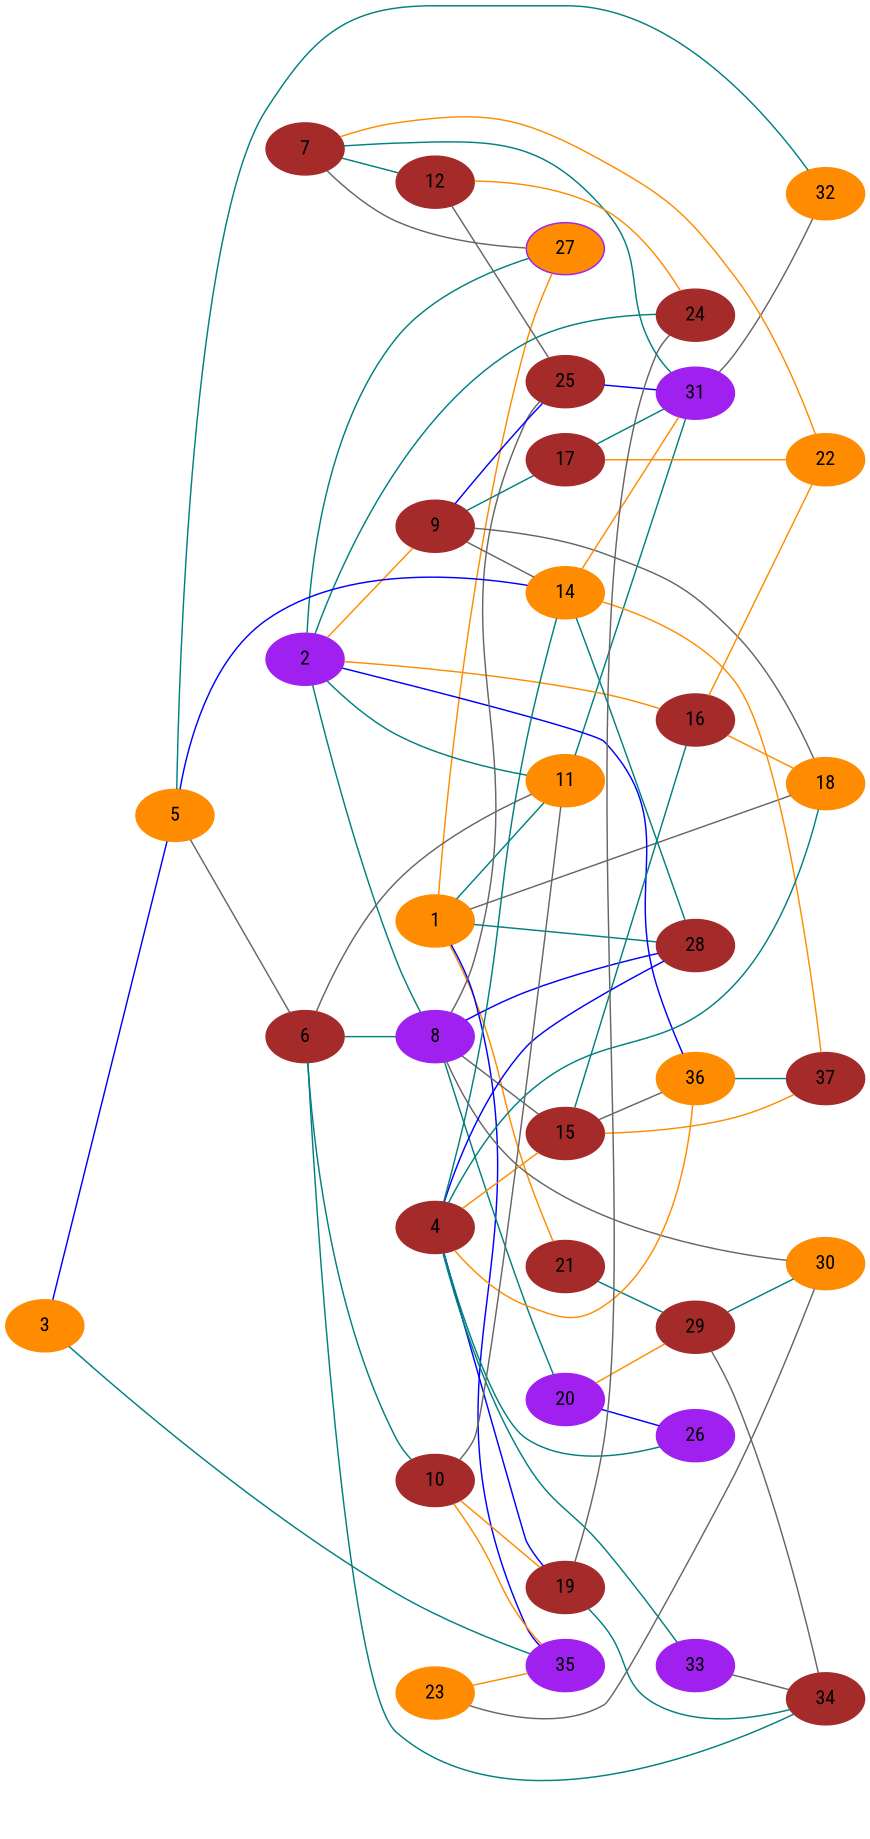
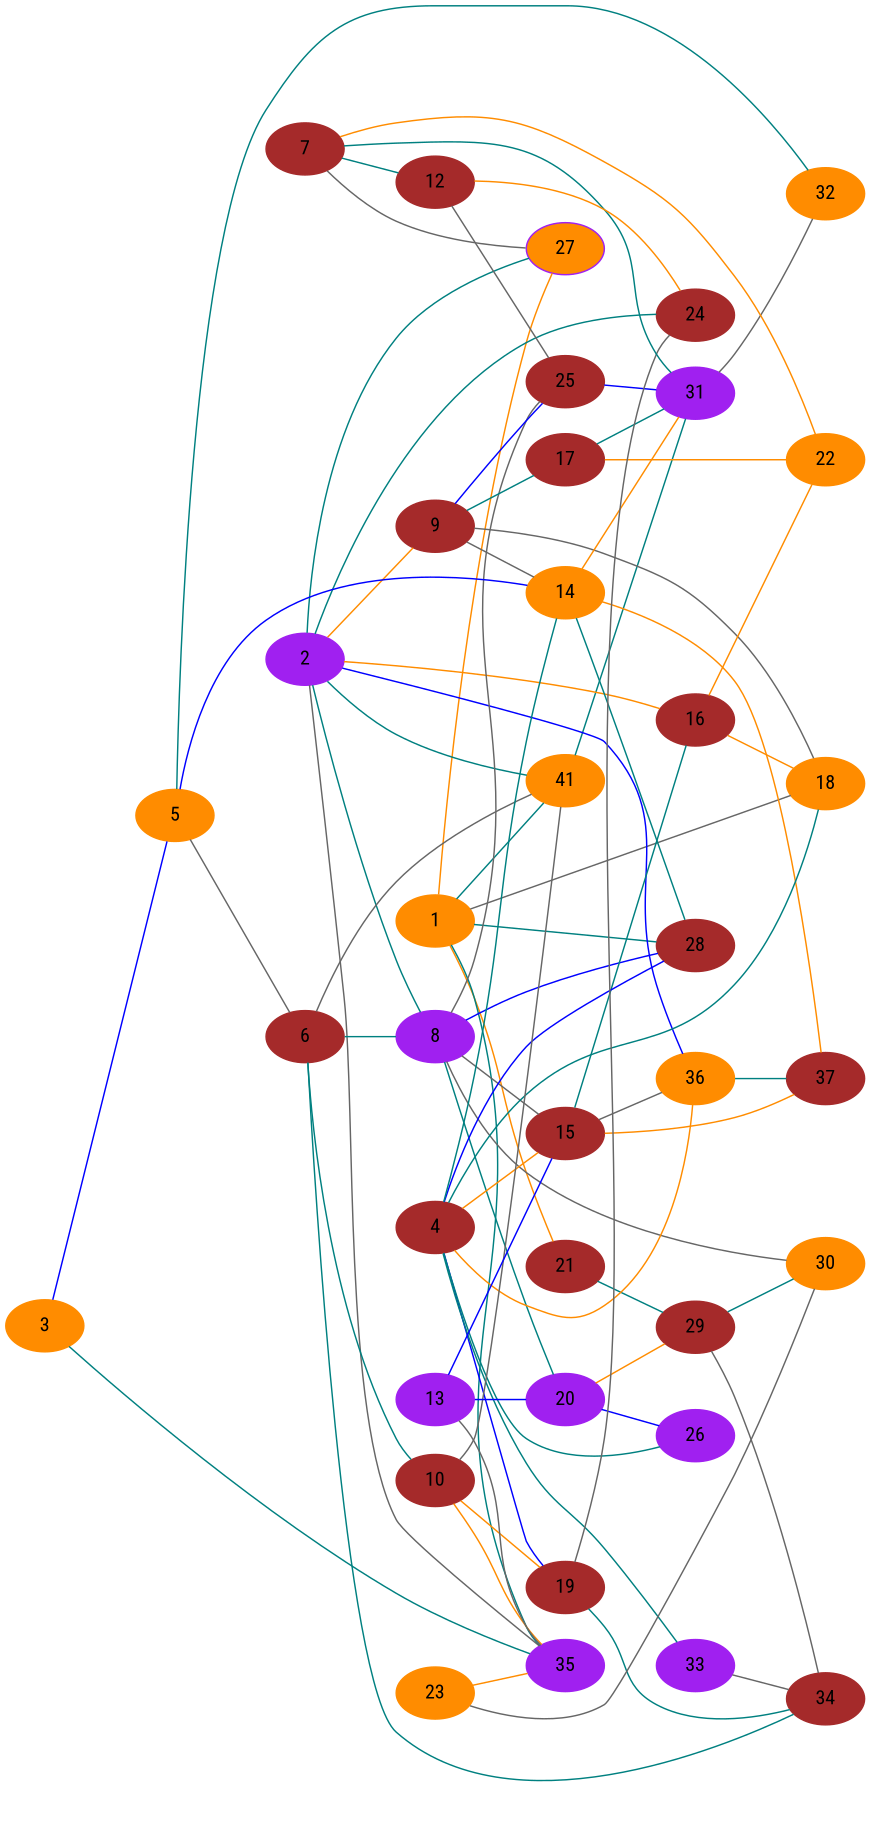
node "11": label "11" -> "41"
edge "2" -- "35": added
edge "1" -- "35": color blue -> teal
node "13": added
